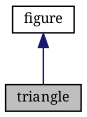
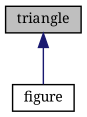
edge "triangle" -> "figure": reversed
